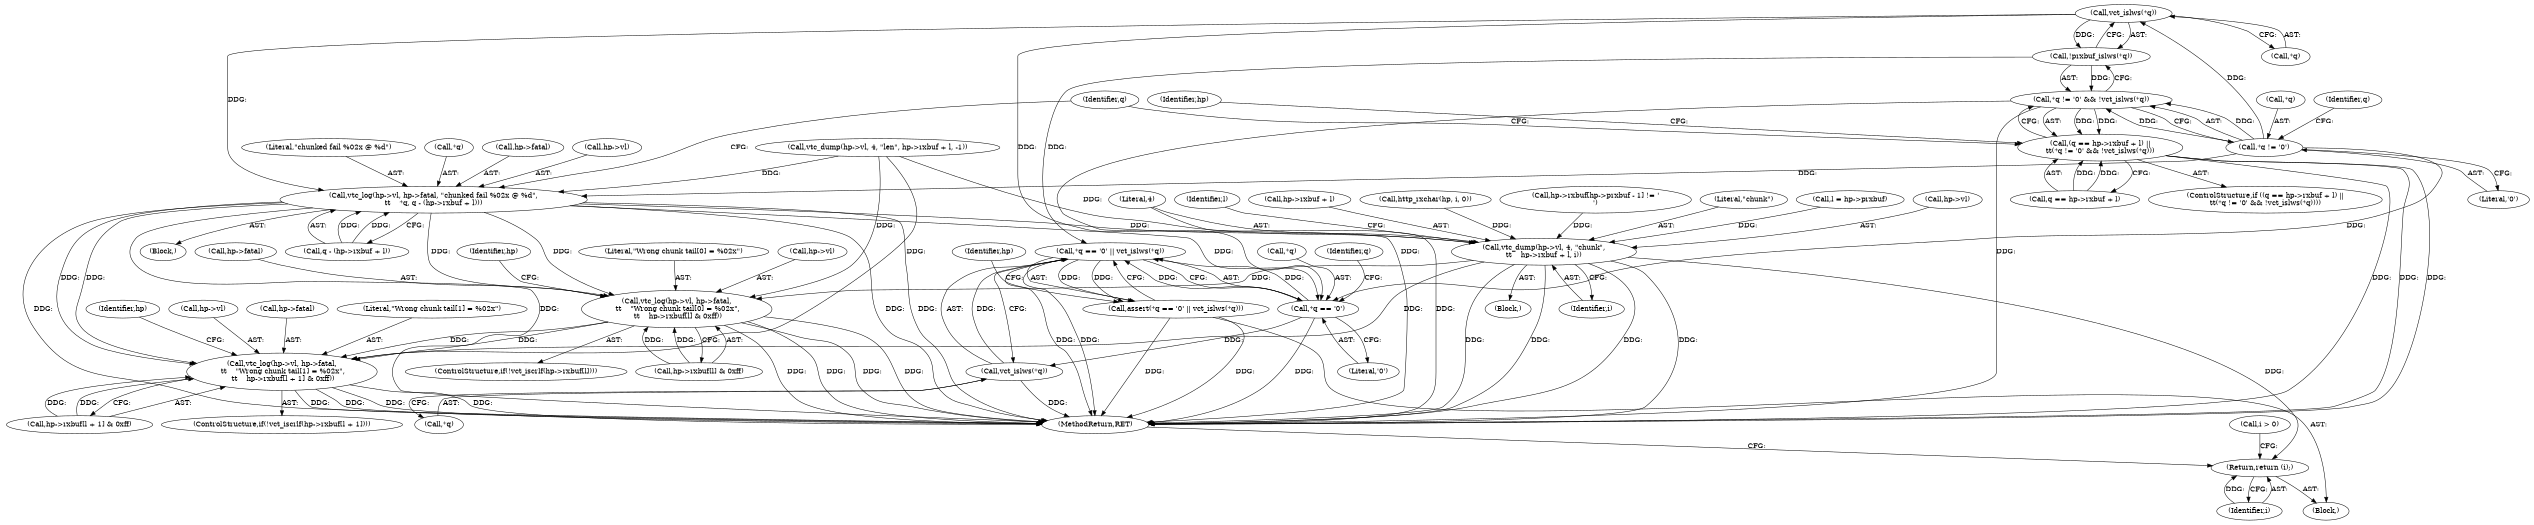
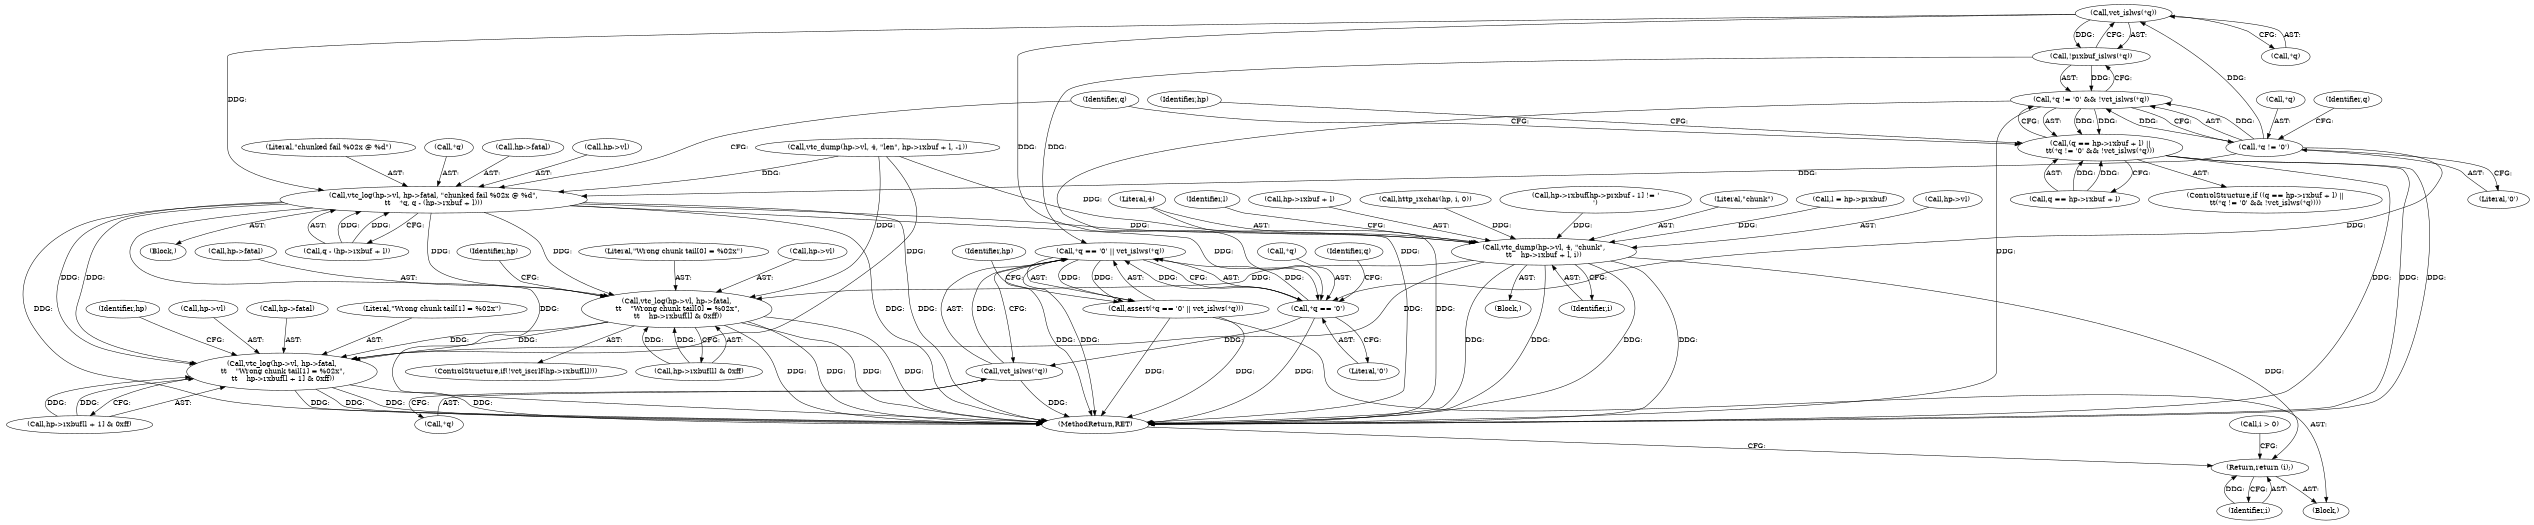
edge "(Call,assert(*q == '0' || vct_islws(*q)))" -> "(Call,*q == '0' || vct_islws(*q))": label "CFG: " -> "AST: "
node "(ControlStructure,if(!vct_iscrlf(hp->rxbuf[l + 1])))": removed
